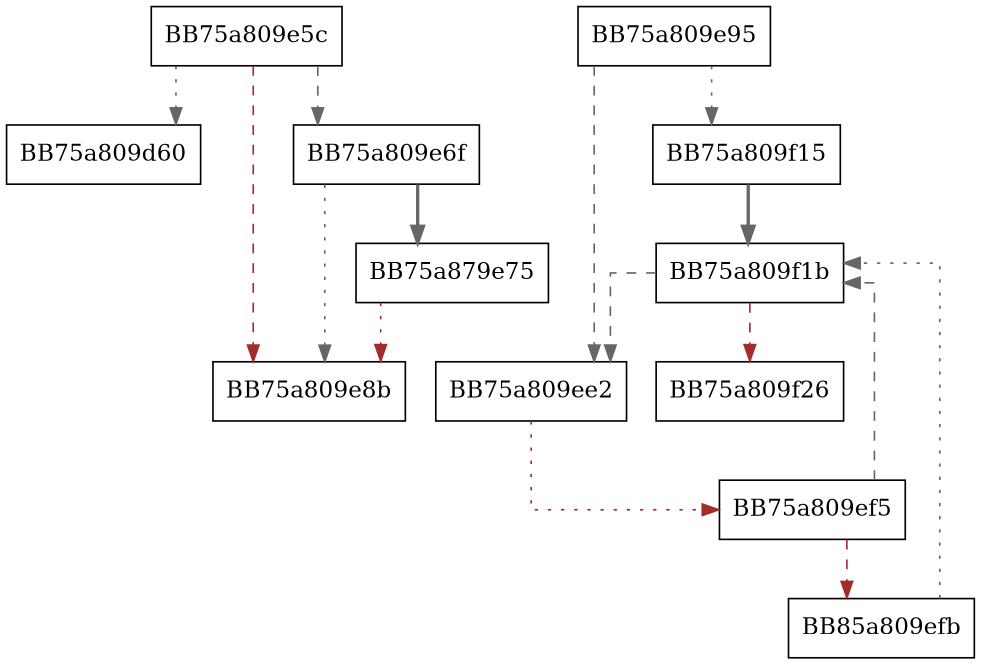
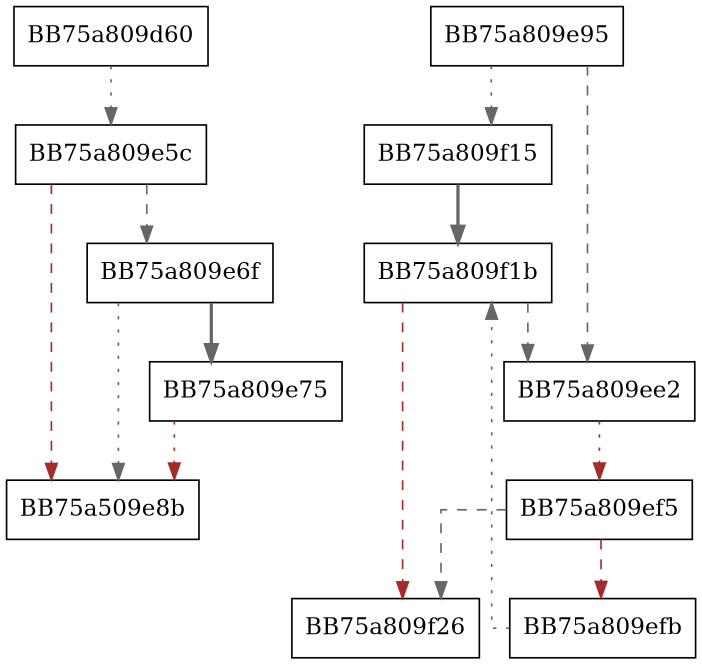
edge "BB75a809e5c" -> "BB75a809d60": reversed
node "BB75a879e75": label "BB75a879e75" -> "BB75a809e75"
edge "BB75a809ef5" -> "BB75a809f1b": now "BB75a809ef5" -> "BB75a809f26"
node "BB75a809e8b": label "BB75a809e8b" -> "BB75a509e8b"
node "BB85a809efb": label "BB85a809efb" -> "BB75a809efb"
